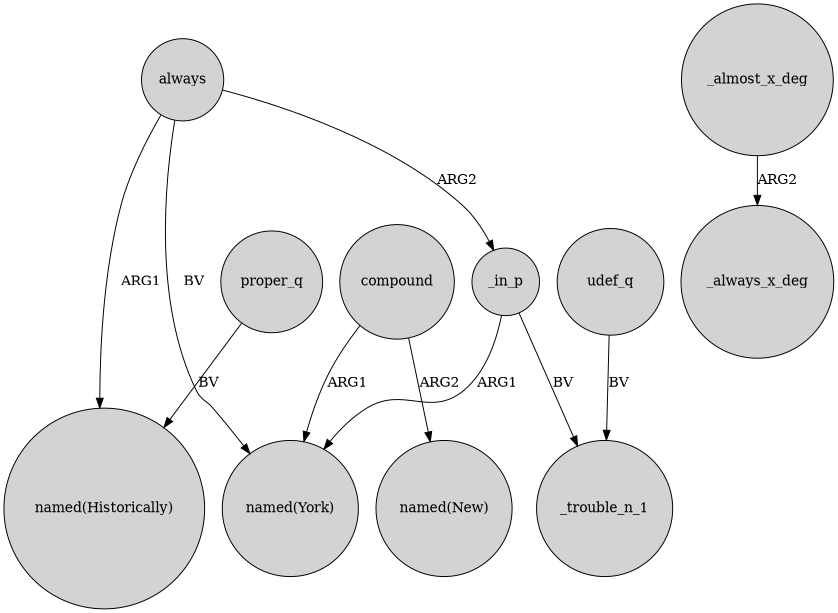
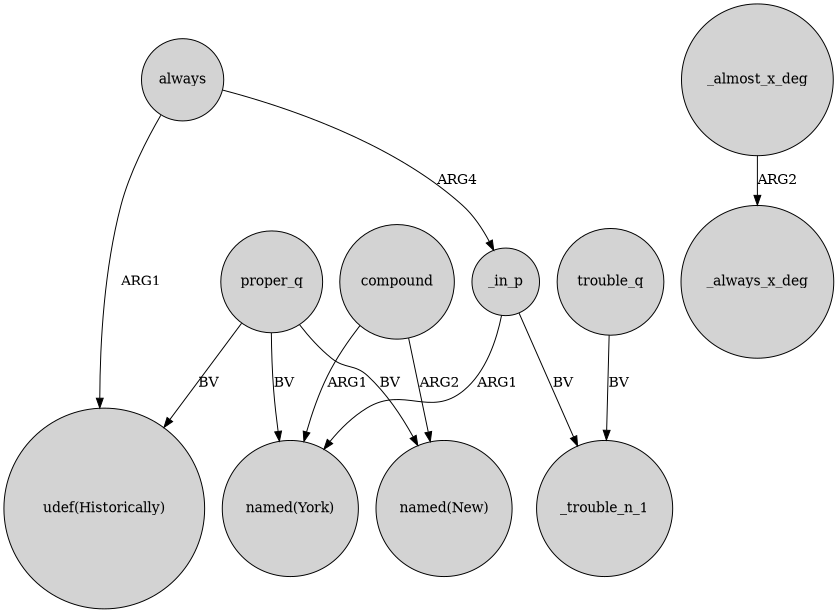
edge "always" -> "_in_p": label "ARG2" -> "ARG4"
node "udef_q": label "udef_q" -> "trouble_q"
edge "always" -> "named(York)": now "proper_q" -> "named(York)"
edge "proper_q" -> "named(New)": added, label "BV"
node "named(Historically)": label "named(Historically)" -> "udef(Historically)"
